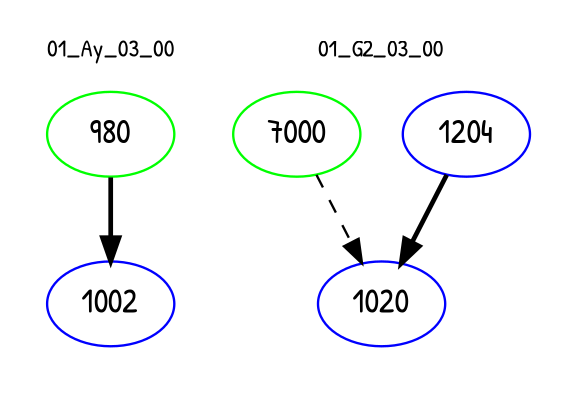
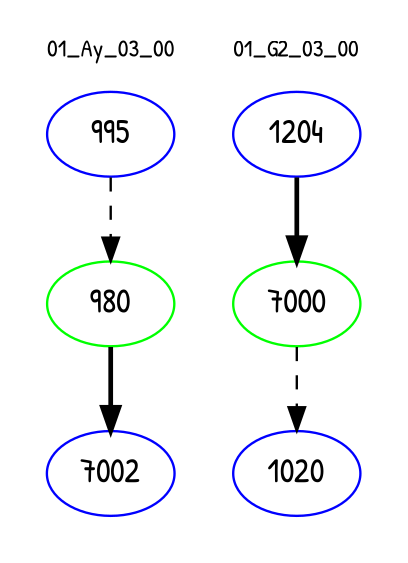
node "995": added
edge "1204" -> "1020": now "1204" -> "7000"
node "1002": label "1002" -> "7002"
